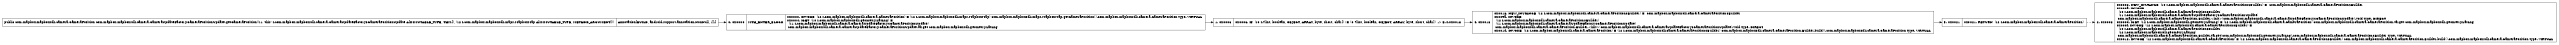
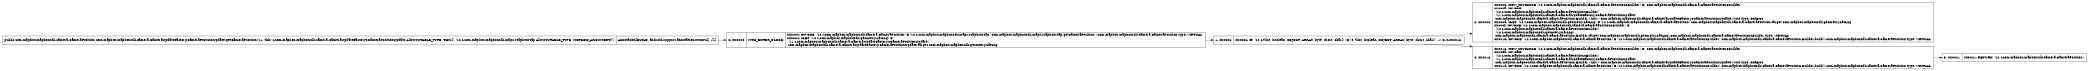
edge "5: 0x0021" -> "2: 0x0008": now "1: 0x0006" -> "2: 0x0008"
